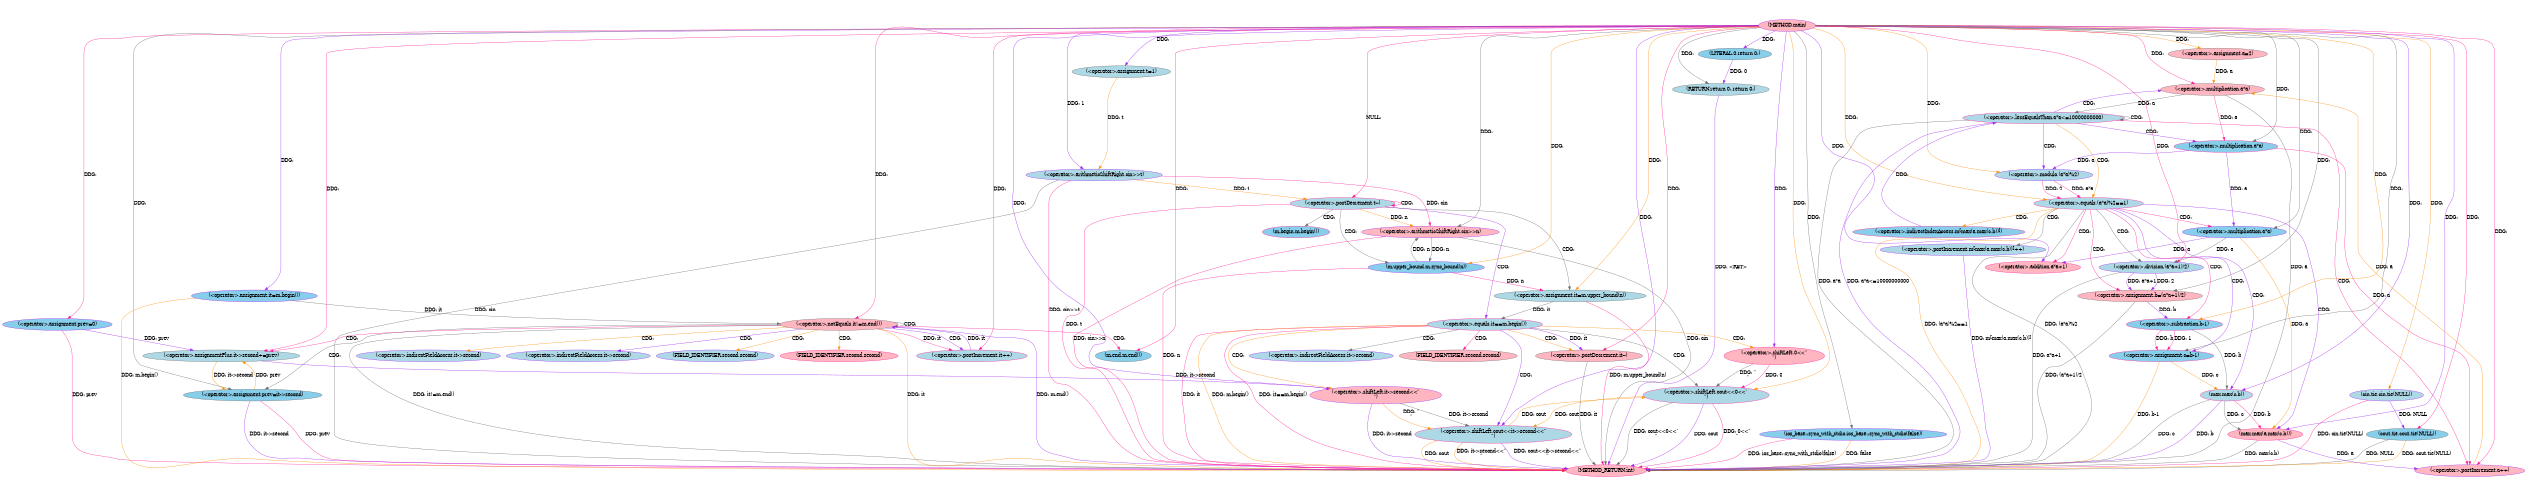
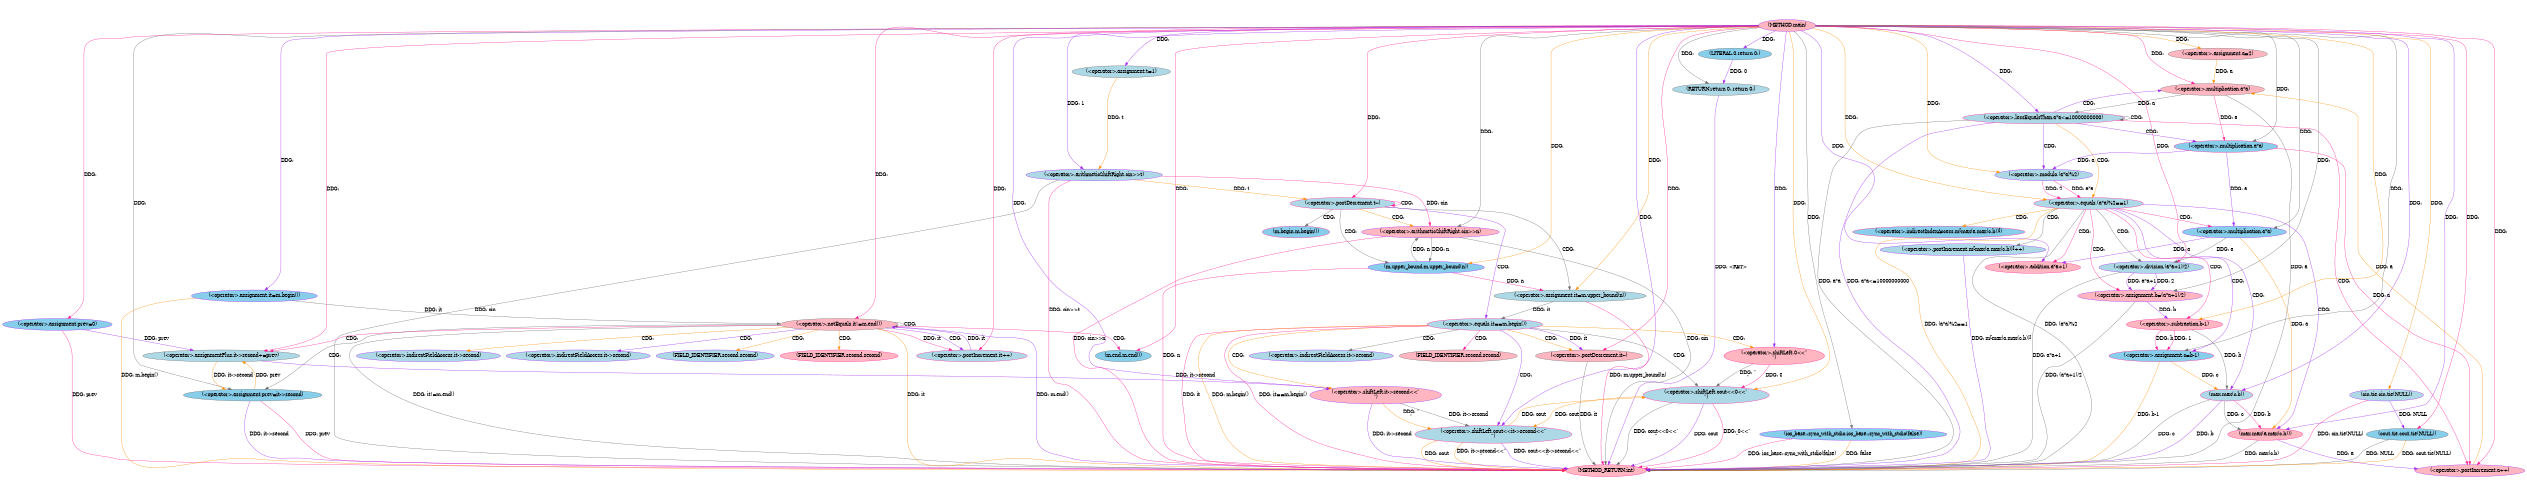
edge "(METHOD,main)" -> "(<operator>.postDecrement,t--)": label "NULL: " -> "DDG: "
edge "(<operator>.indirectIndexAccess,m[max(a,max(c,b))])" -> "(<operator>.lessEqualsThan,a*a<=10000000000)": now "(METHOD,main)" -> "(<operator>.lessEqualsThan,a*a<=10000000000)"
edge "(<operator>.postDecrement,t--)" -> "(<operator>.arithmeticShiftRight,cin>>n)": label "DDG: n" -> "CDG: "
node "(m.upper_bound,m.sync_bound(n))": label "(m.upper_bound,m.sync_bound(n))" -> "(m.upper_bound,m.upper_bound(n))"
node "(<operator>.assignment,b=(a*a+1)/2)": color gray40 -> purple
node "(<operator>.subtraction,b-1)": fillcolor skyblue -> lightpink
edge "(<operator>.postDecrement,t--)" -> "(METHOD_RETURN,int)": removed, label "DDG: t"
